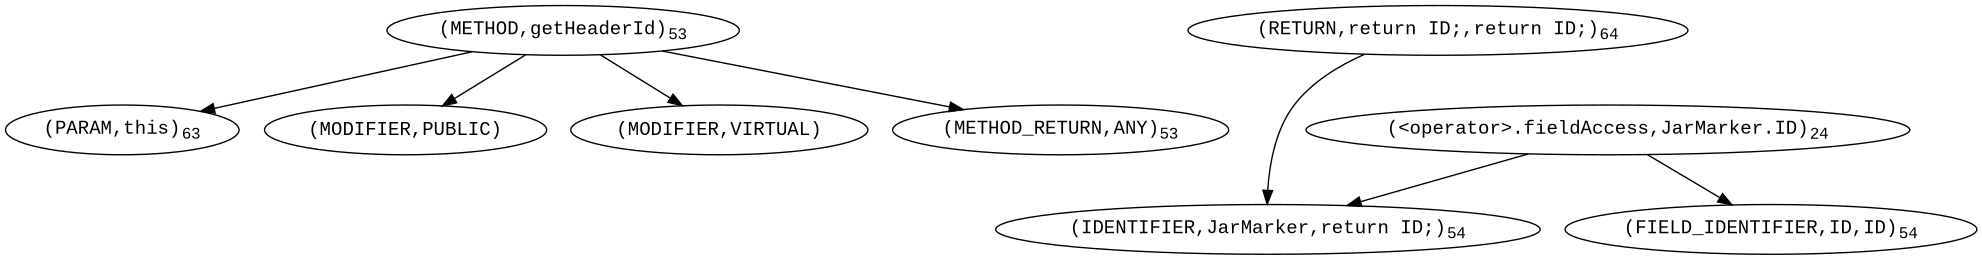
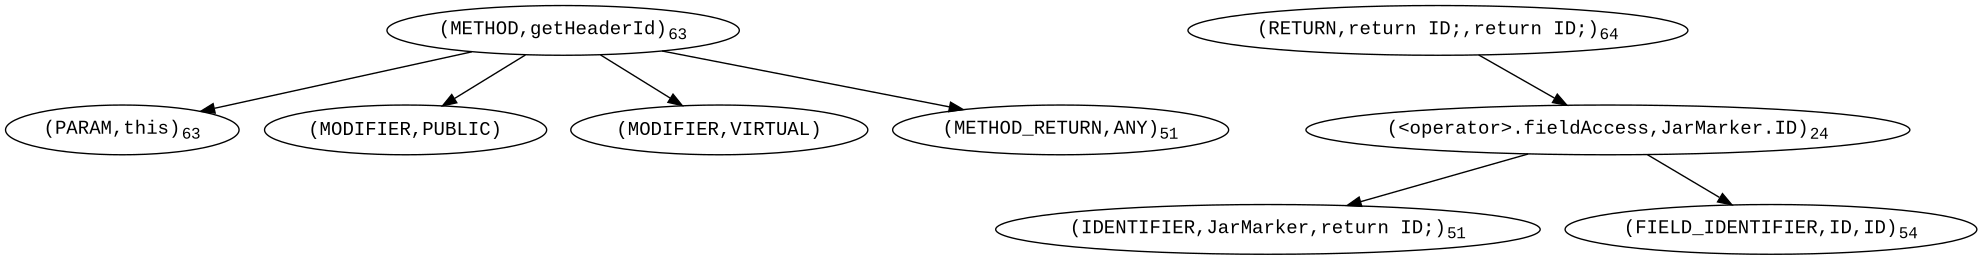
node "(METHOD,getHeaderId)": text "53" -> "63"
edge "(RETURN,return ID;,return ID;)" -> "(IDENTIFIER,JarMarker,return ID;)": now "(RETURN,return ID;,return ID;)" -> "(<operator>.fieldAccess,JarMarker.ID)"
node "(METHOD_RETURN,ANY)": text "53" -> "51"
node "(IDENTIFIER,JarMarker,return ID;)": text "54" -> "51"
